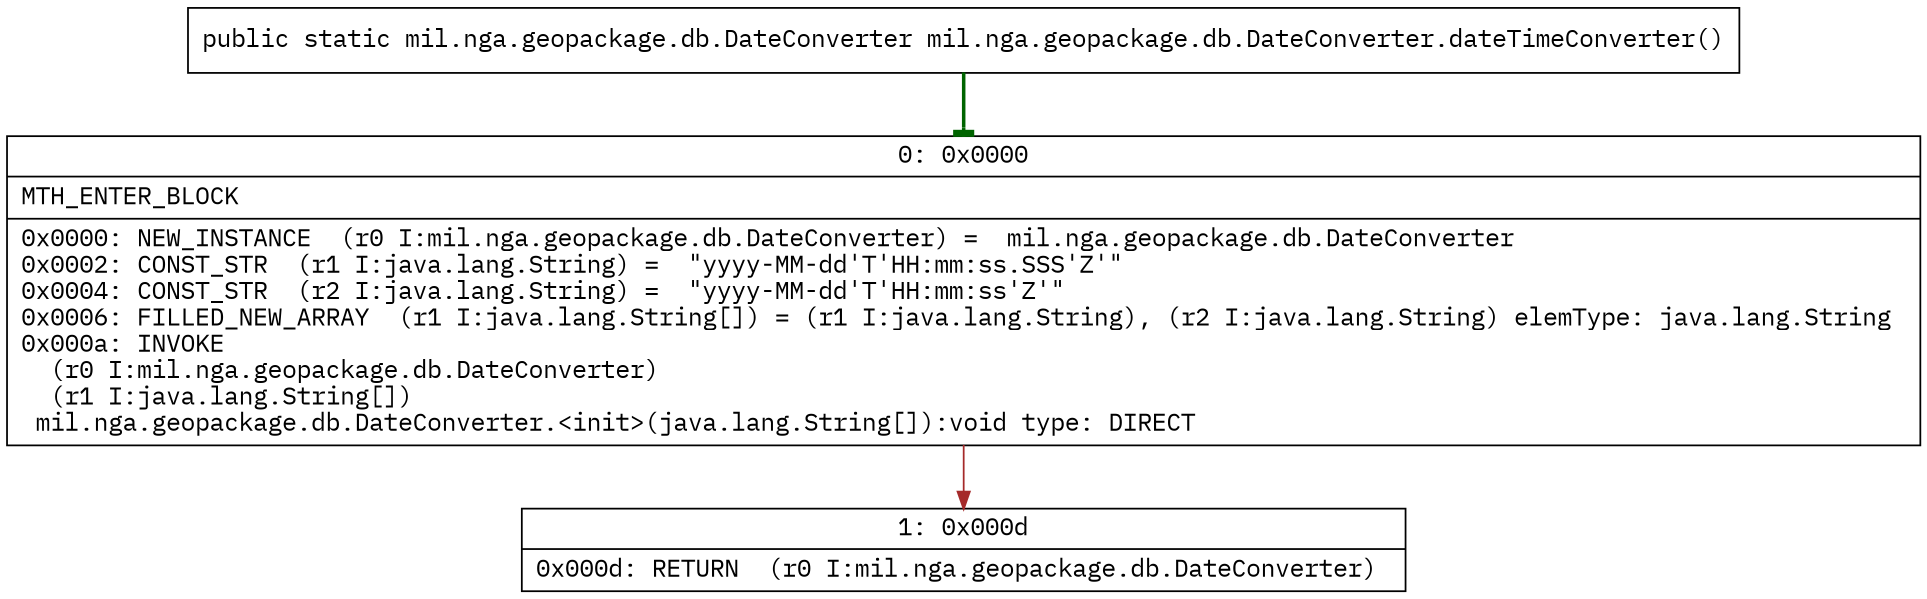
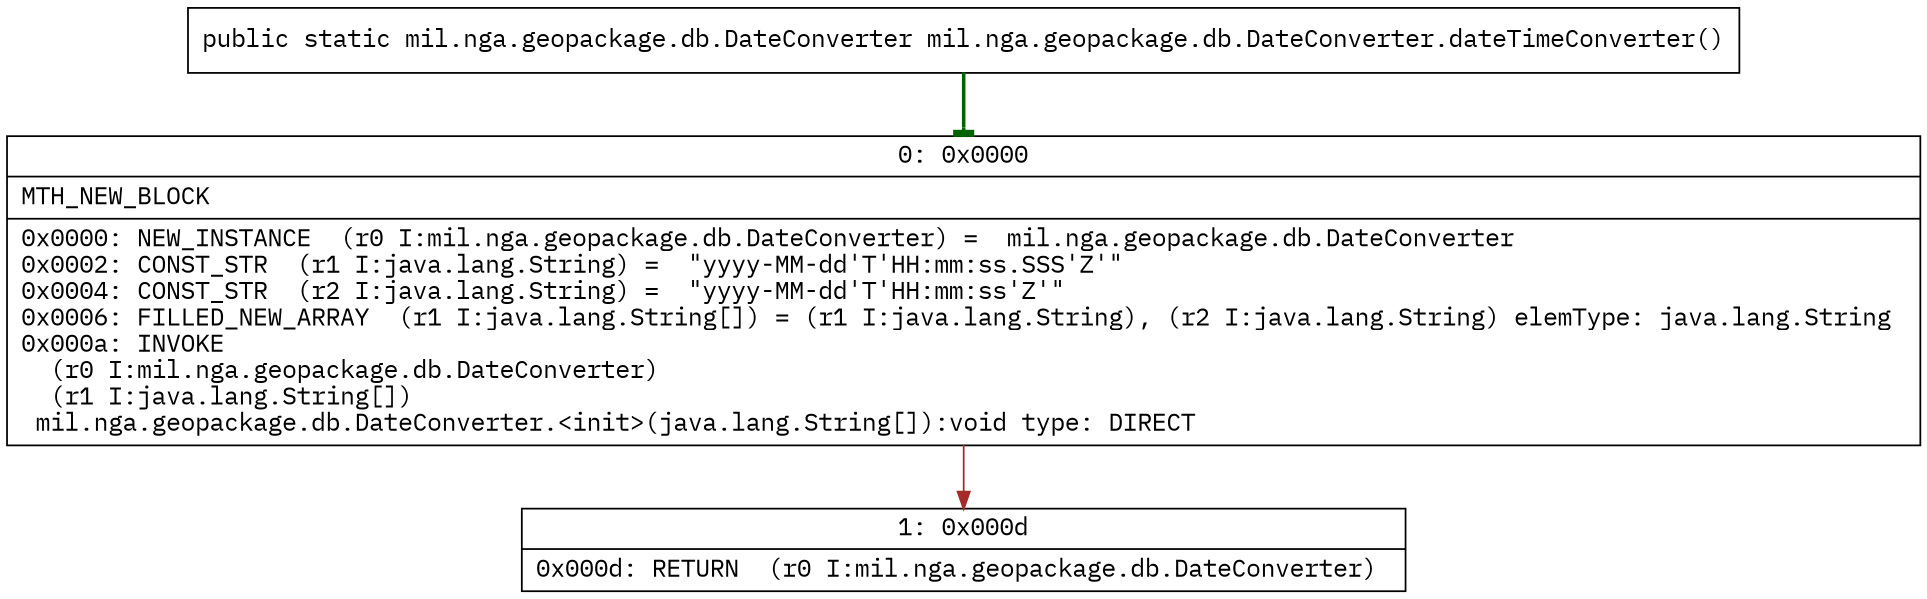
node "0: 0x0000": text "MTH_ENTER_BLOCK" -> "MTH_NEW_BLOCK"
